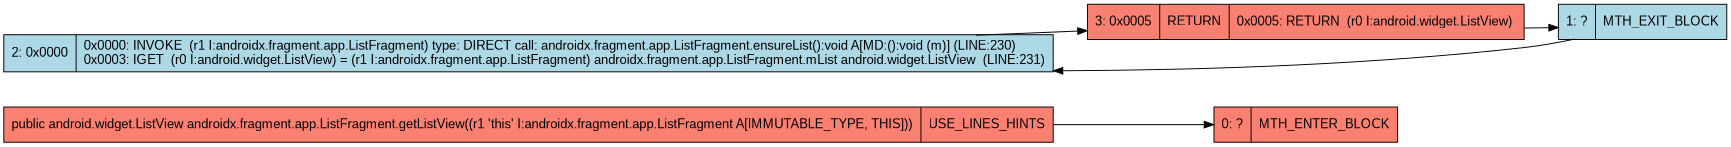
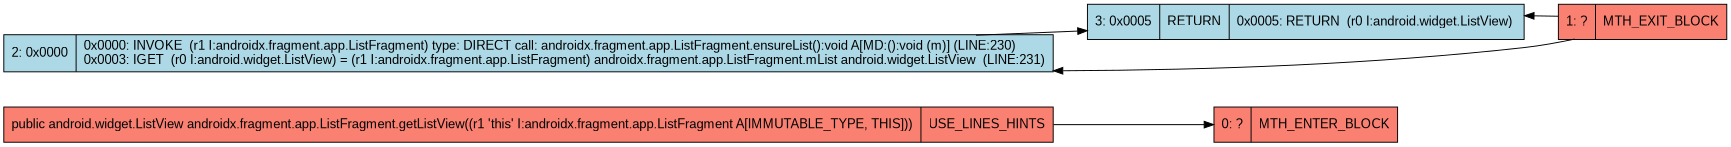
node "3: 0x0005": fillcolor salmon -> lightblue
node "1: ?": fillcolor lightblue -> salmon
edge "3: 0x0005" -> "1: ?": reversed
